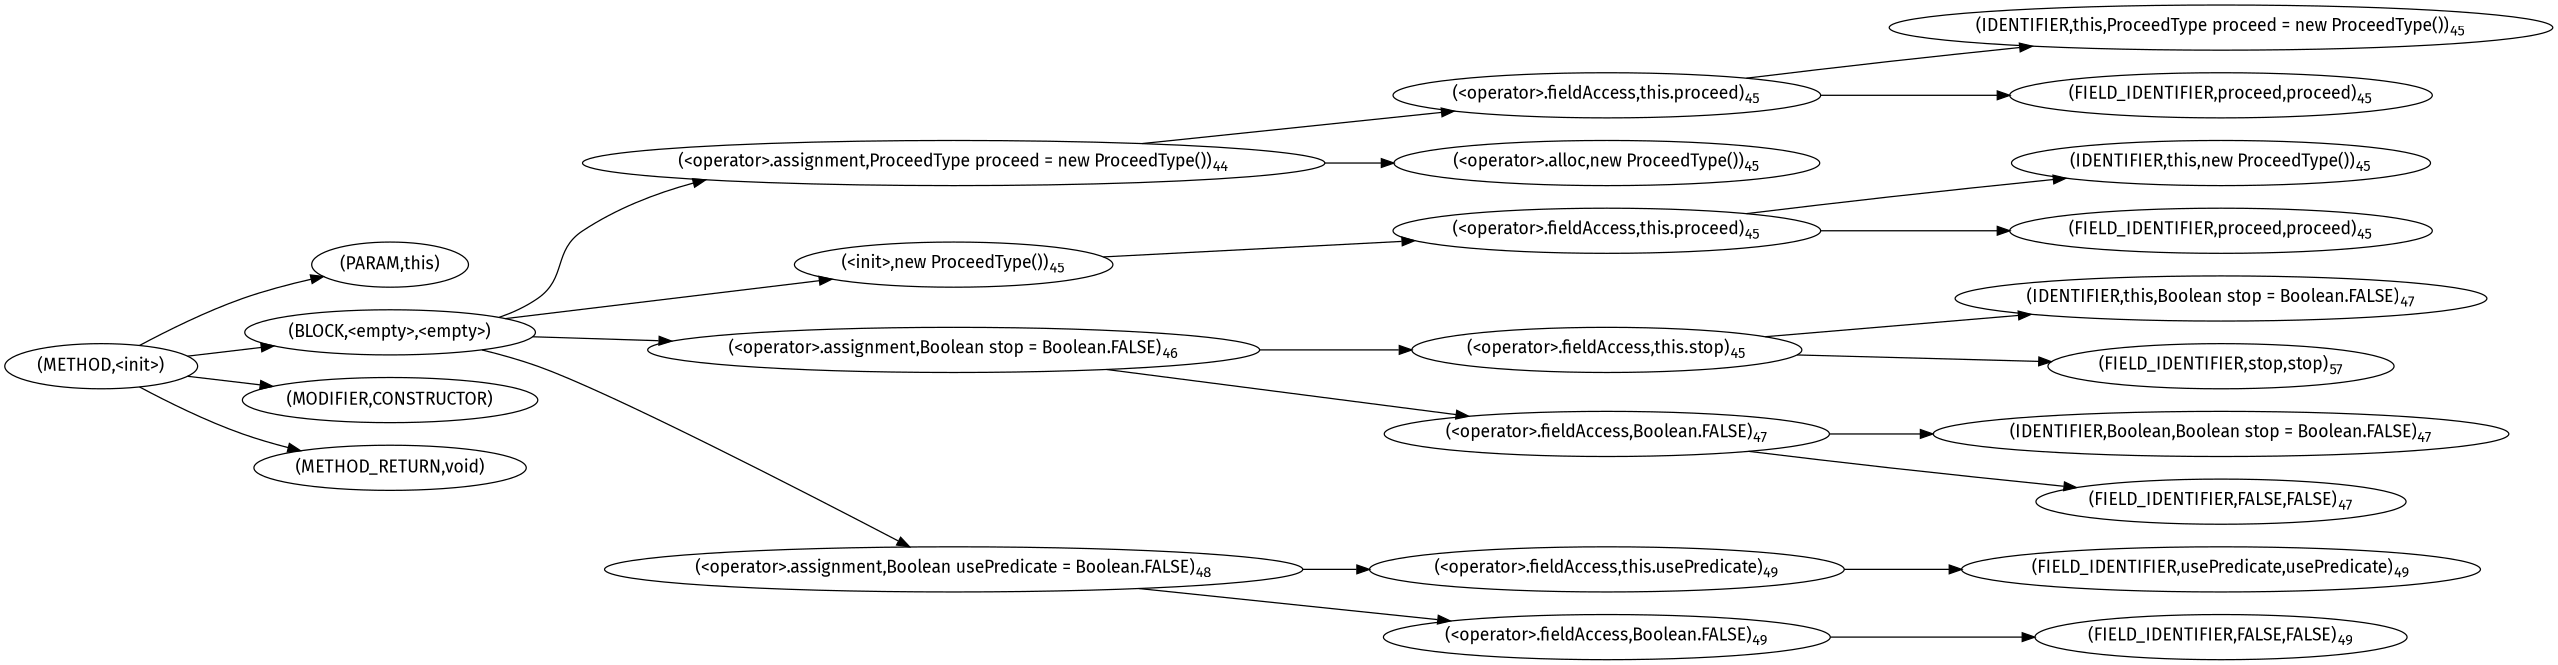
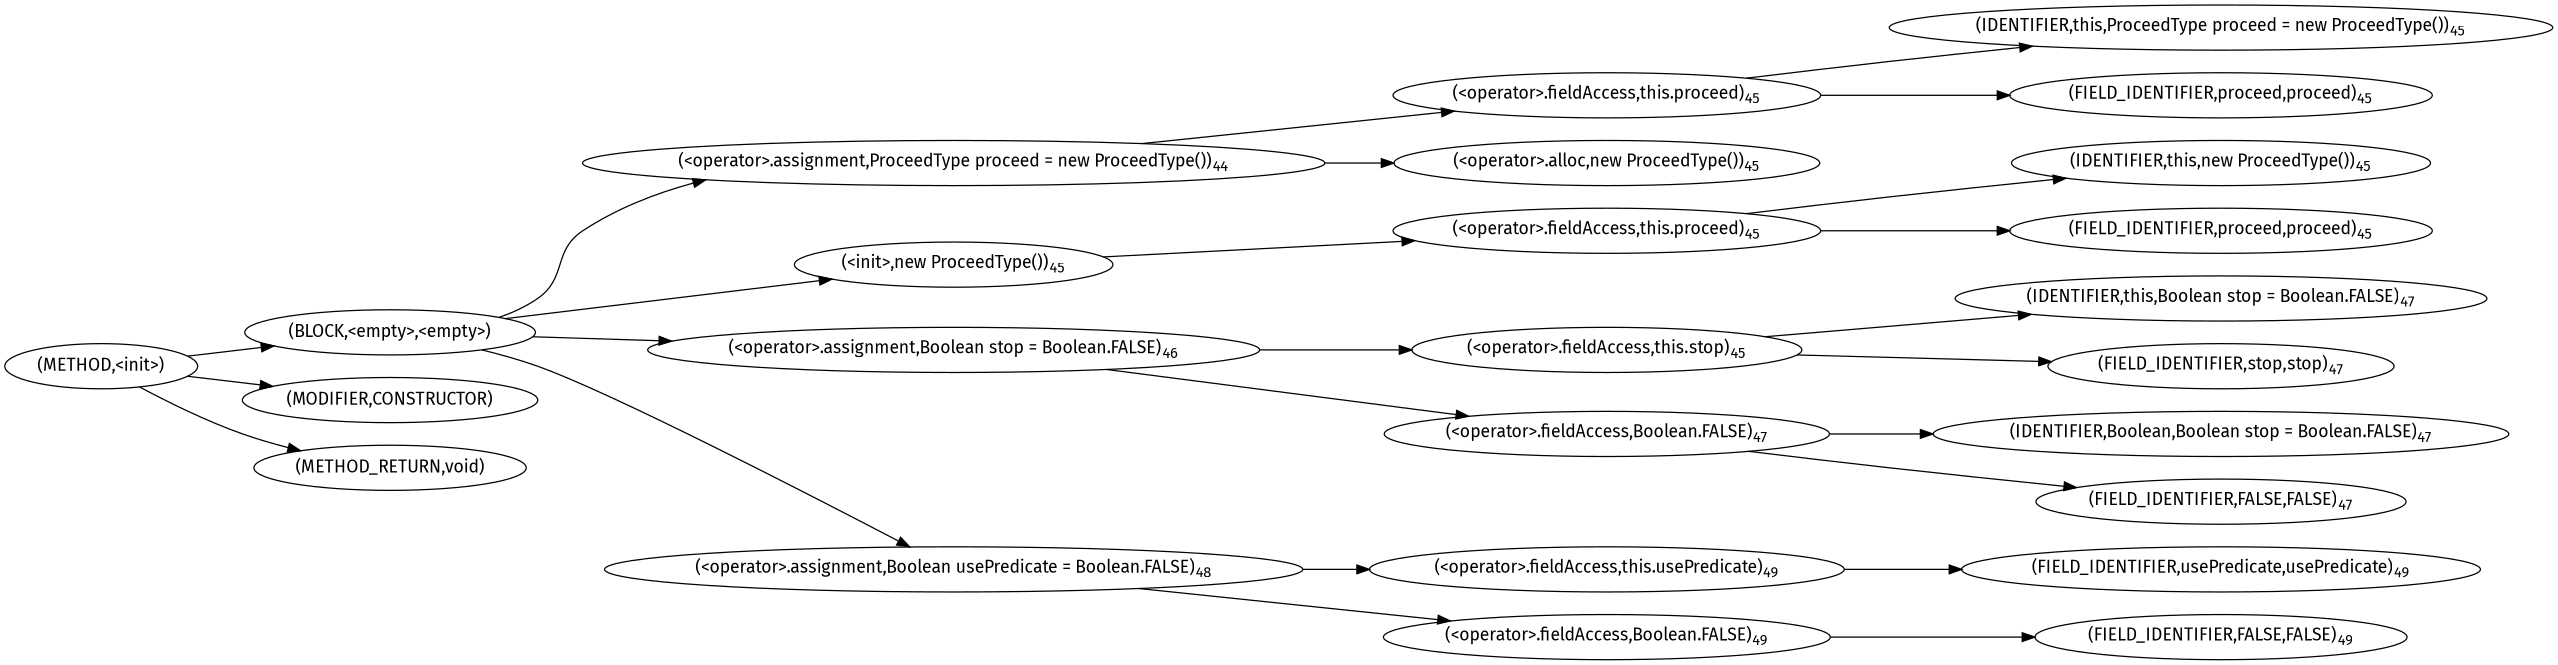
node "(PARAM,this)": removed
node "(FIELD_IDENTIFIER,stop,stop)": text "57" -> "47"
